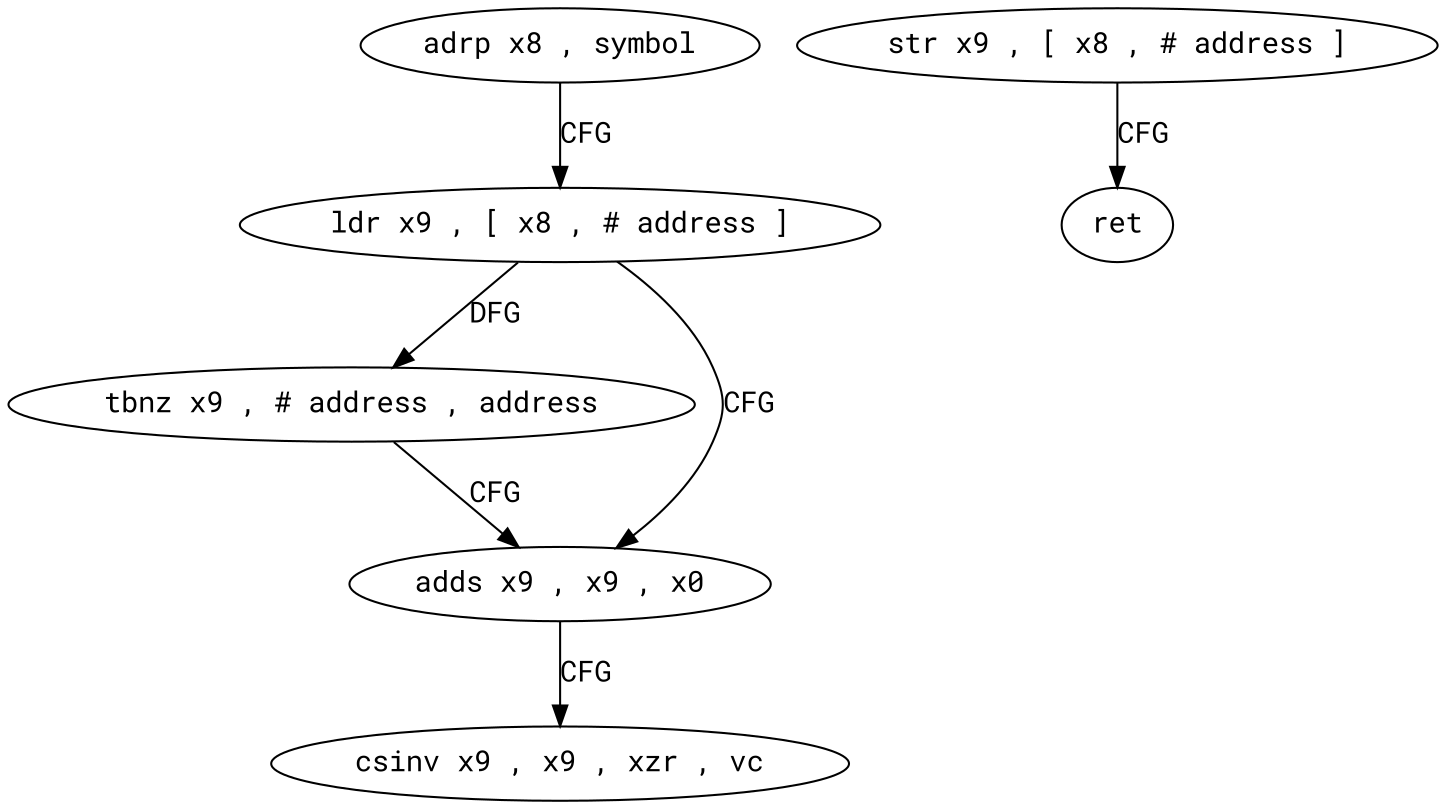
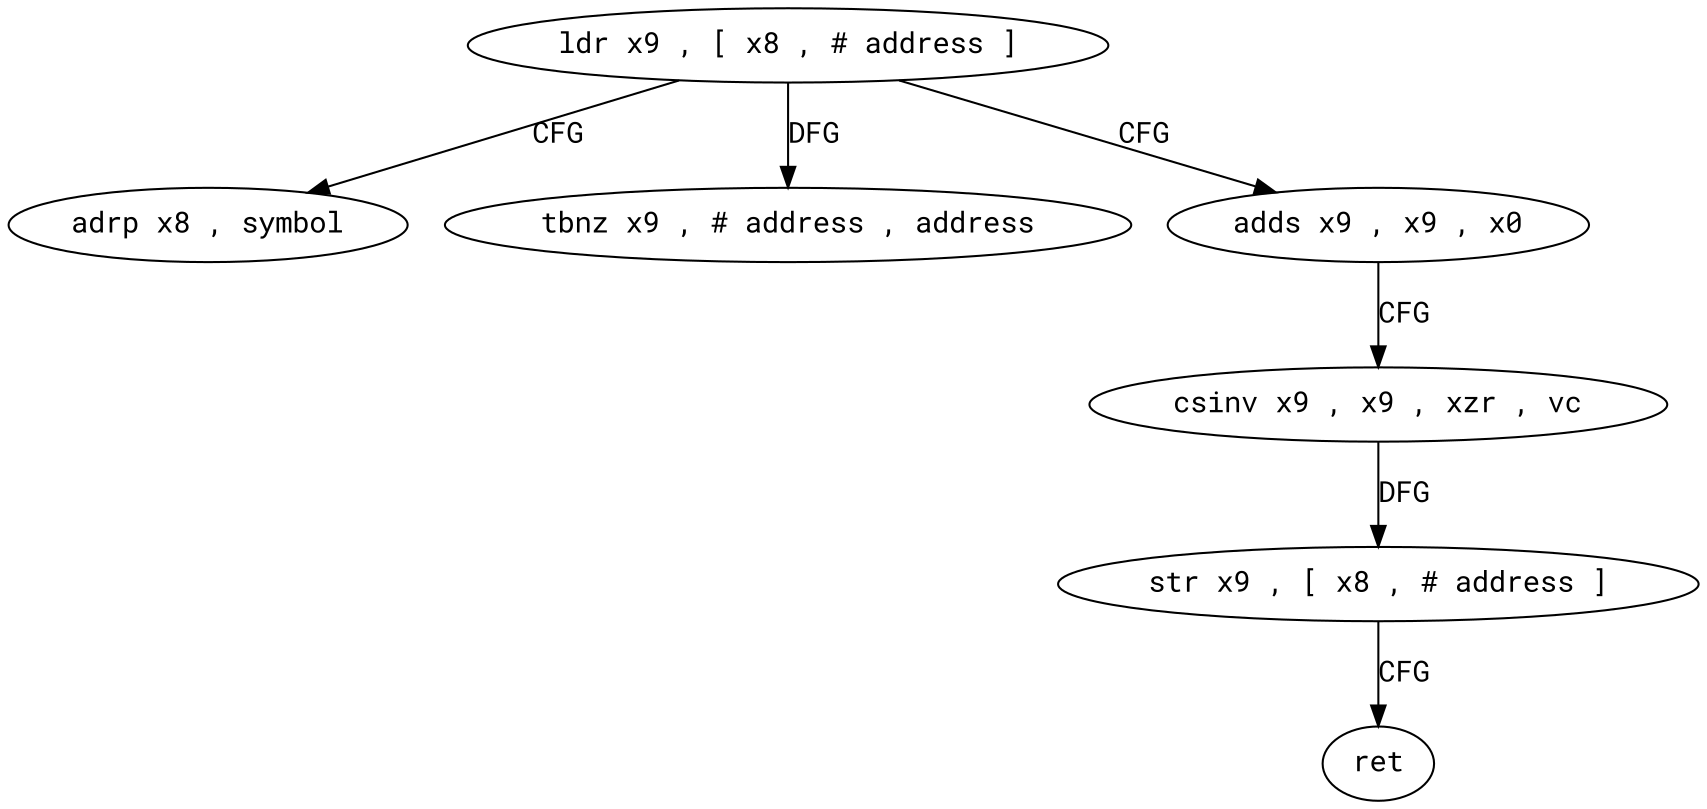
edge "adrp x8 , symbol" -> "ldr x9 , [ x8 , # address ]": reversed
edge "csinv x9 , x9 , xzr , vc" -> "str x9 , [ x8 , # address ]": added, label "DFG"
edge "tbnz x9 , # address , address" -> "adds x9 , x9 , x0": removed, label "CFG"
